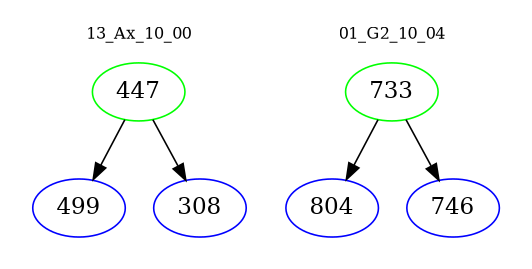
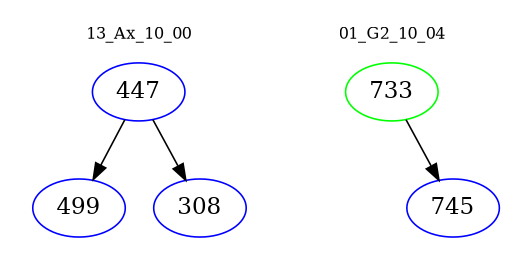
node "447": color green -> blue
node "804": removed
node "746": label "746" -> "745"
